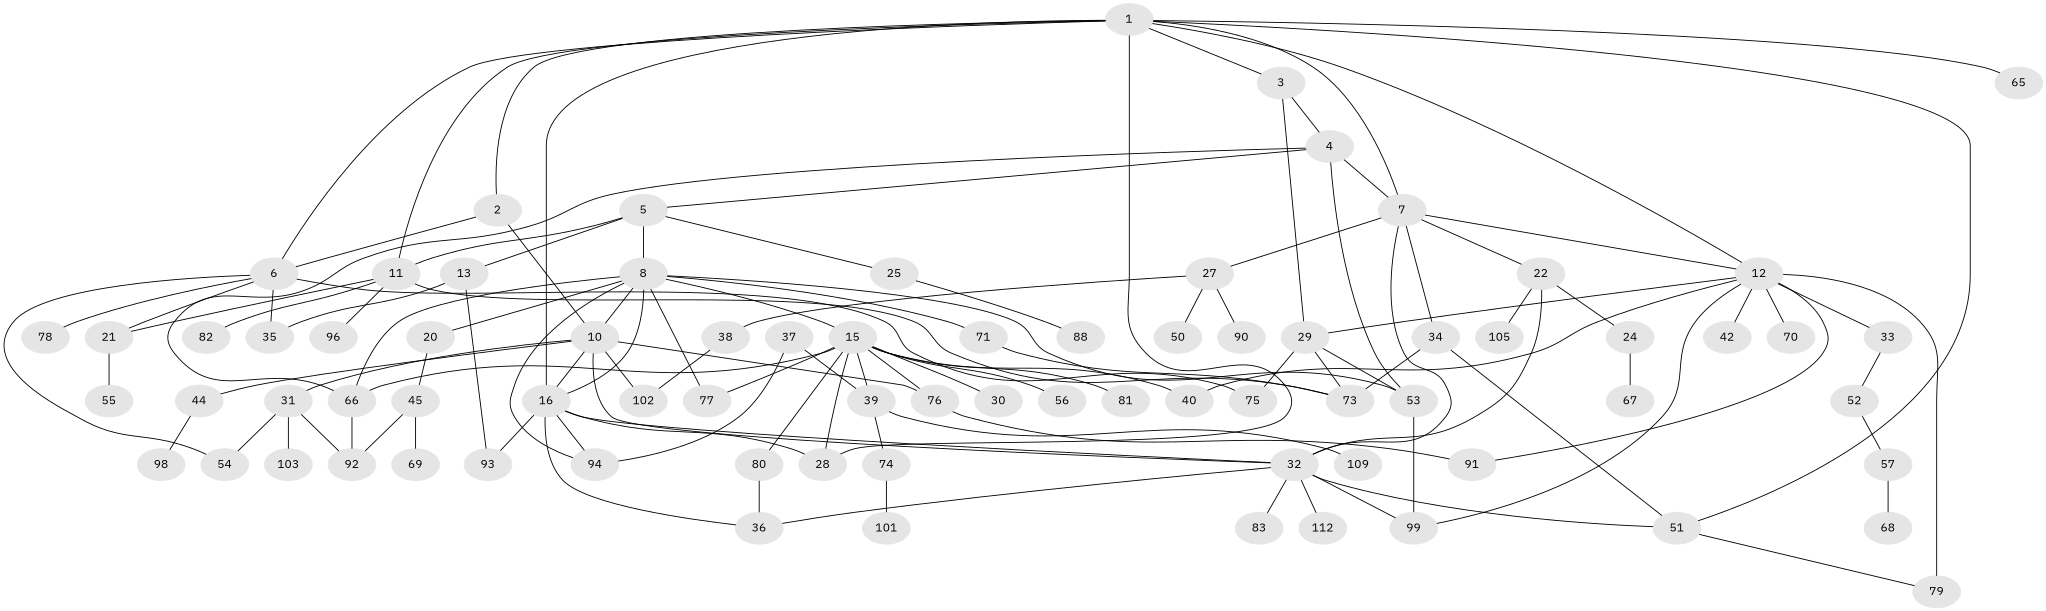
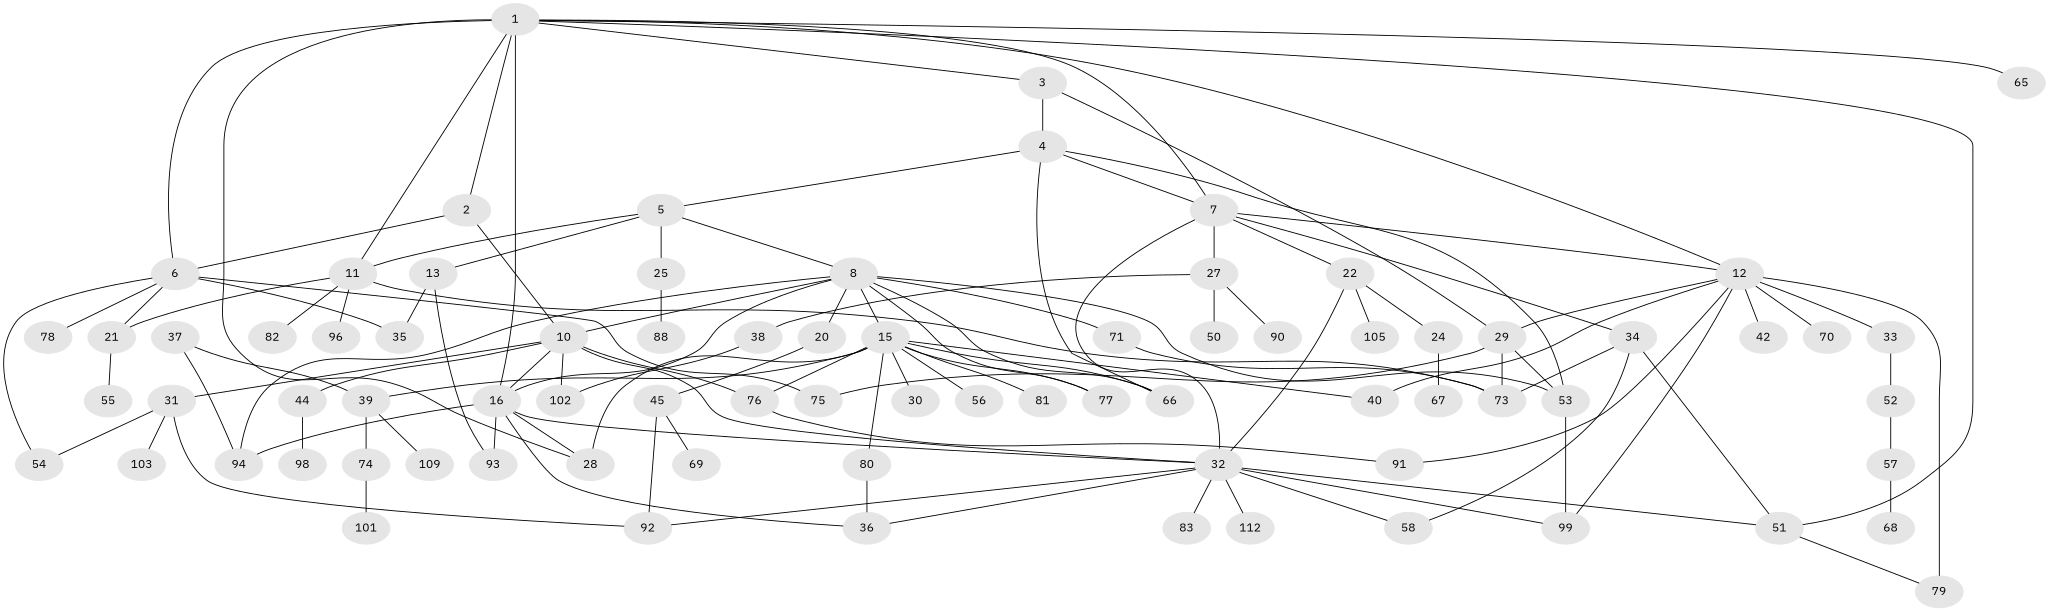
edge "66" -- "92": now "32" -- "92"
node "58": added
